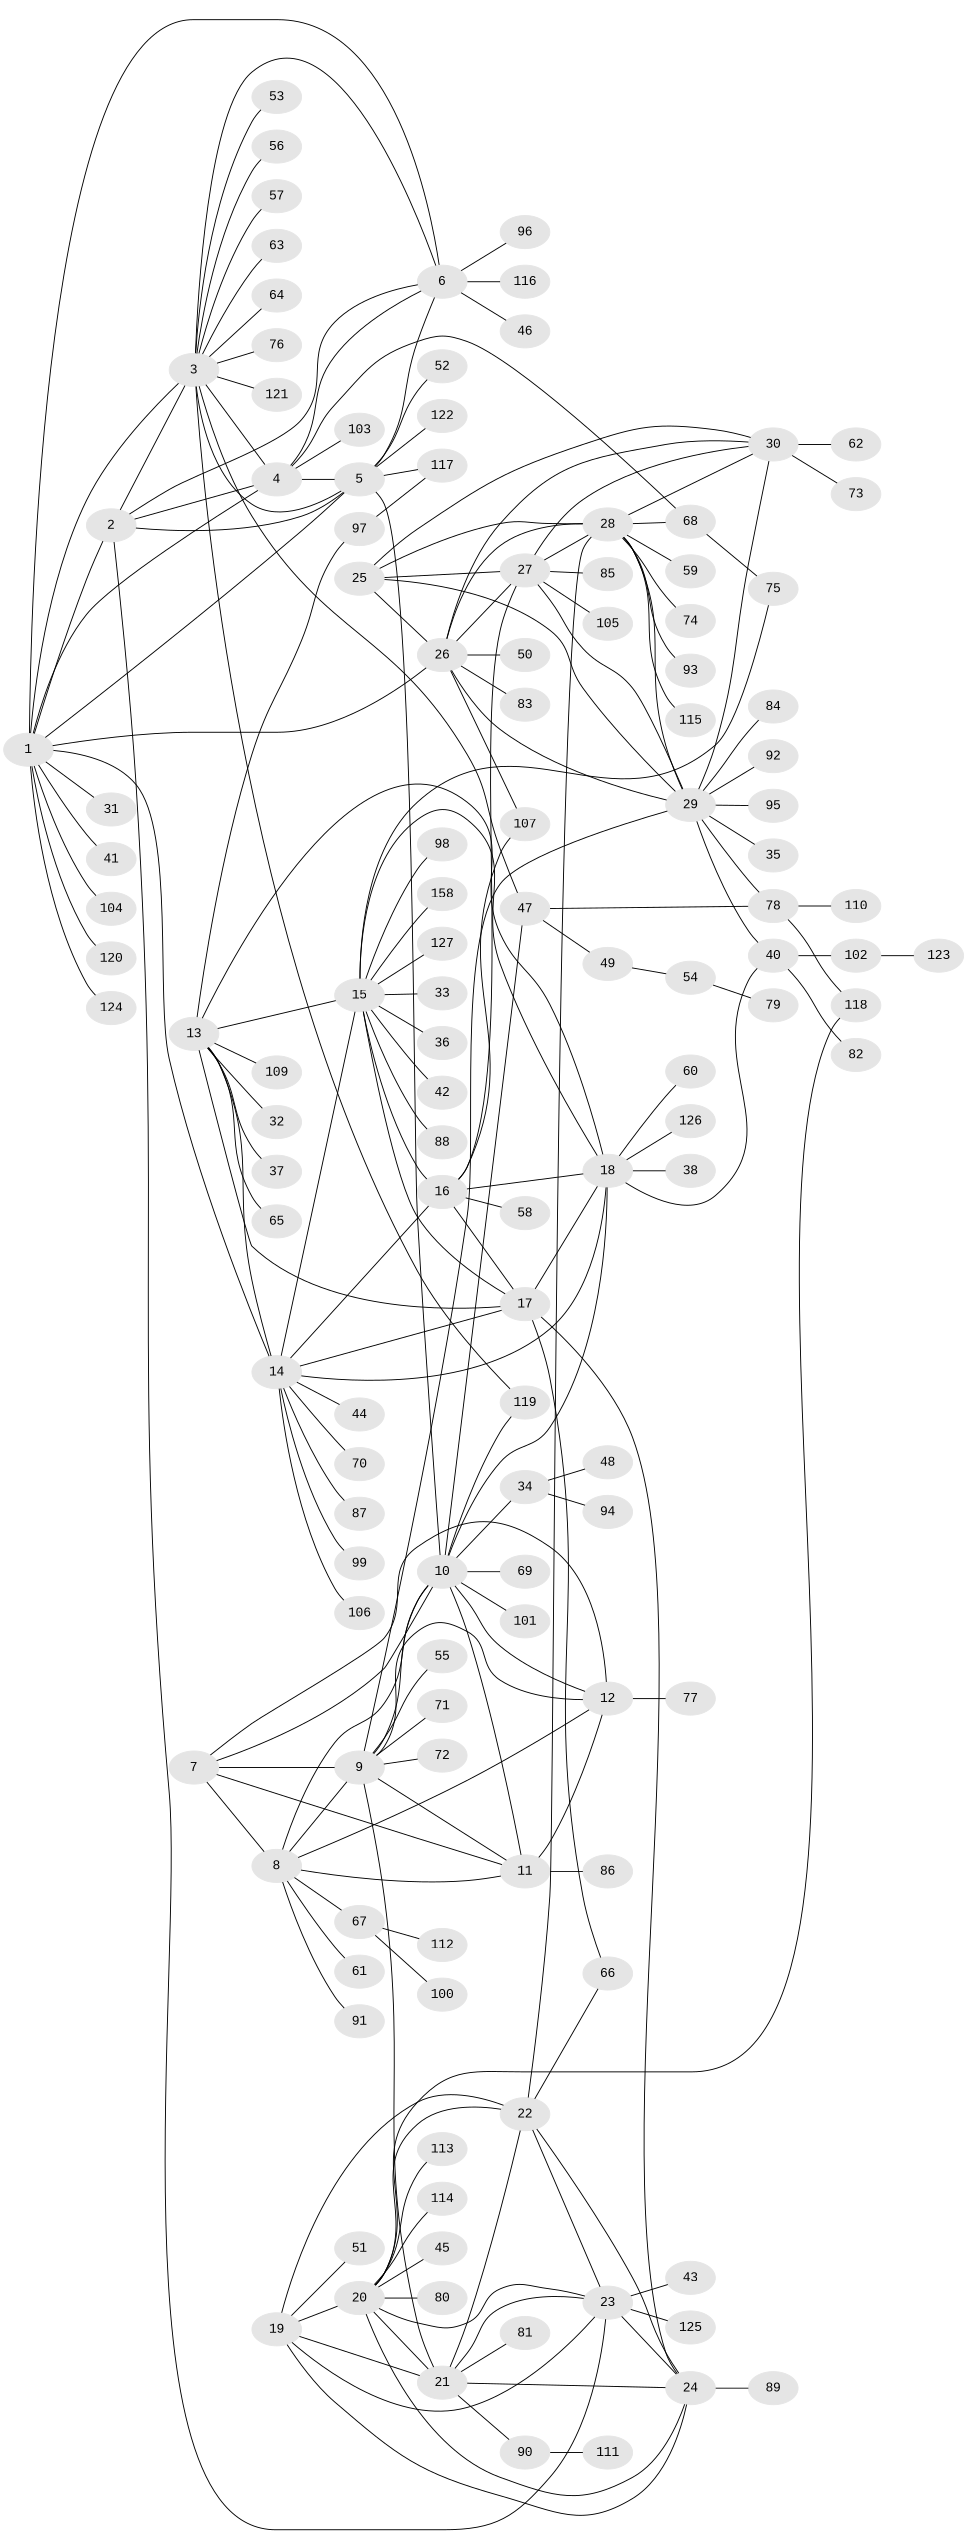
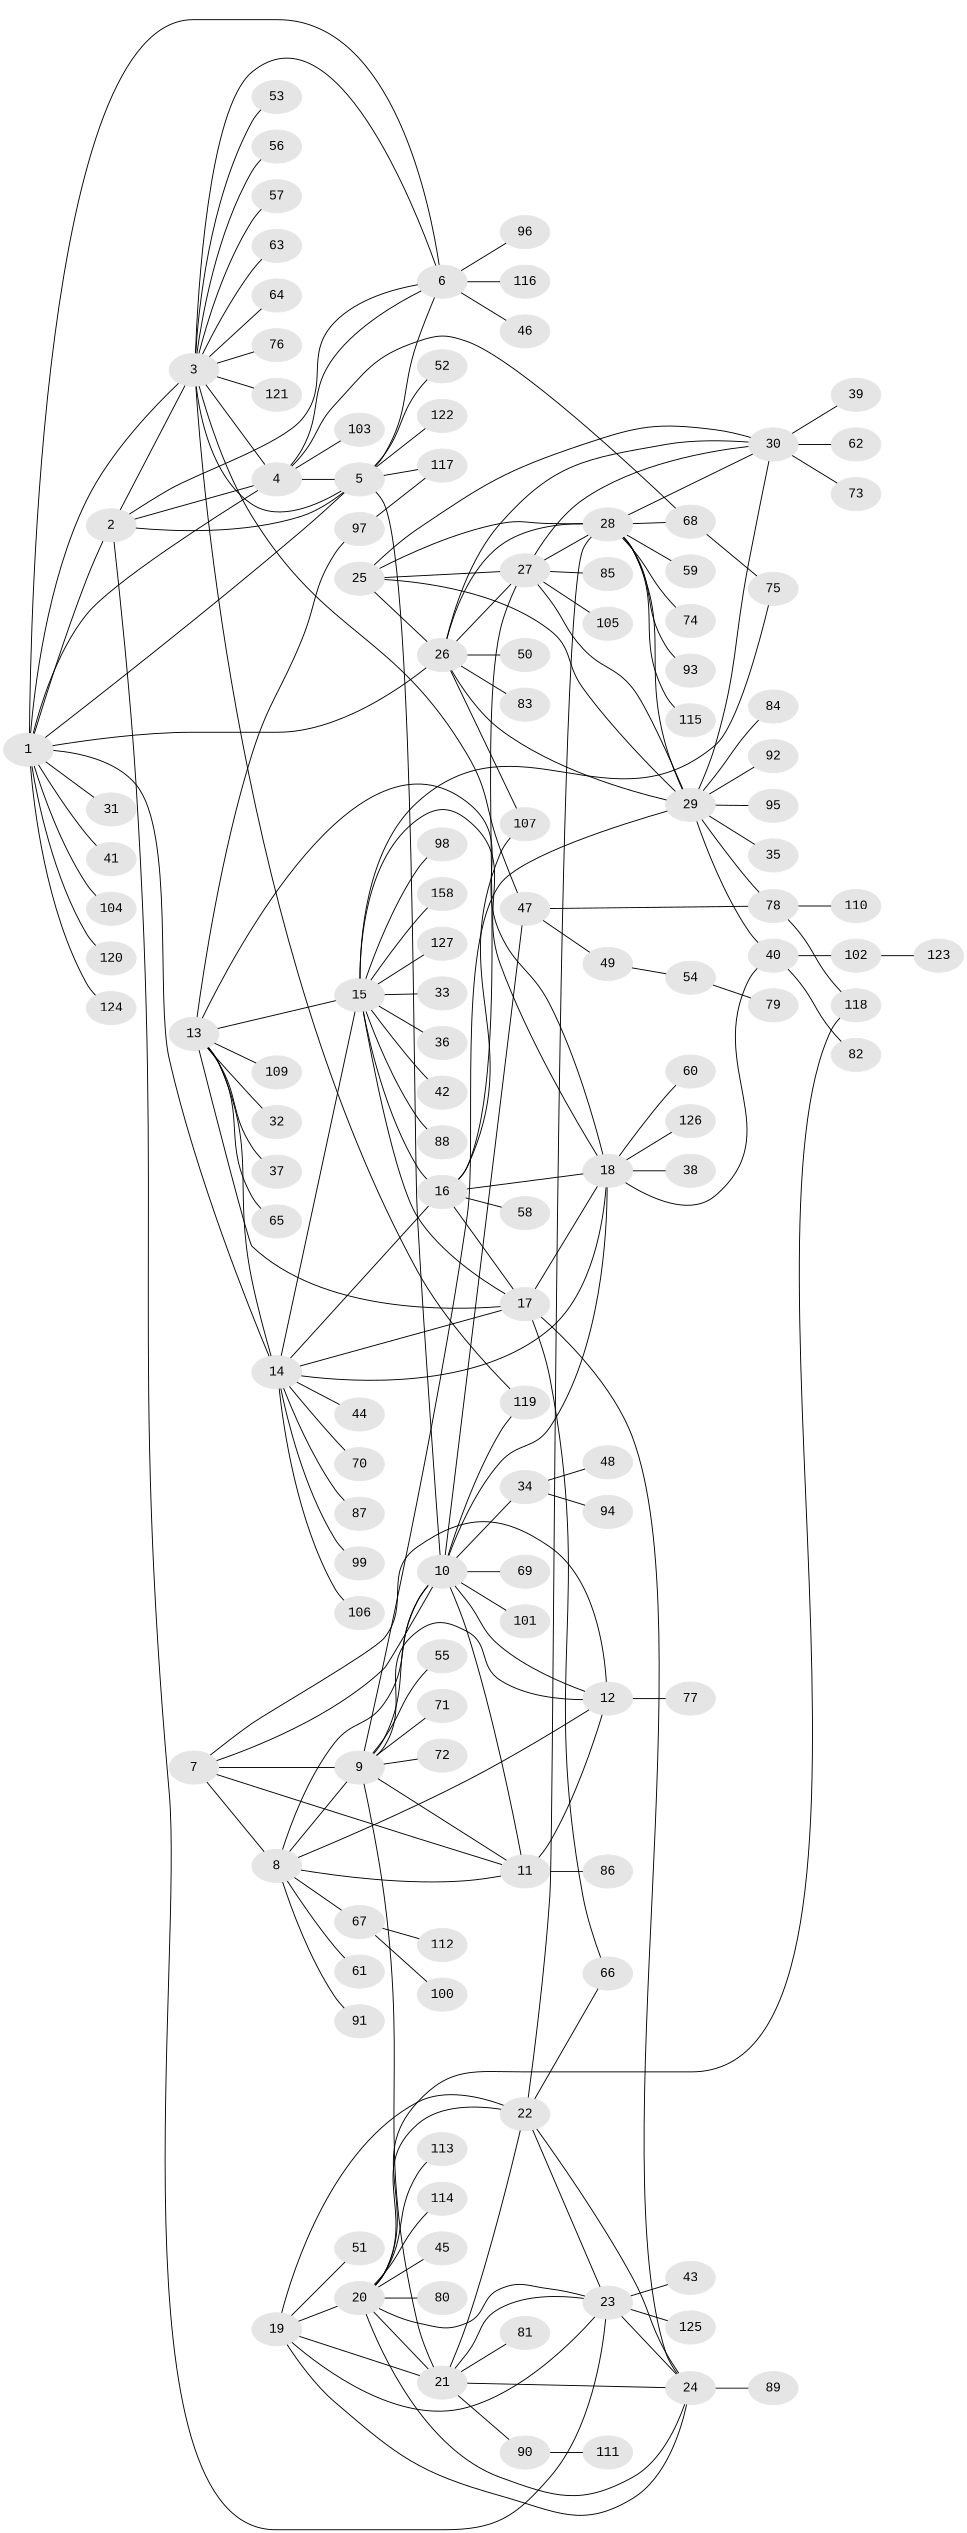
node "39": added
